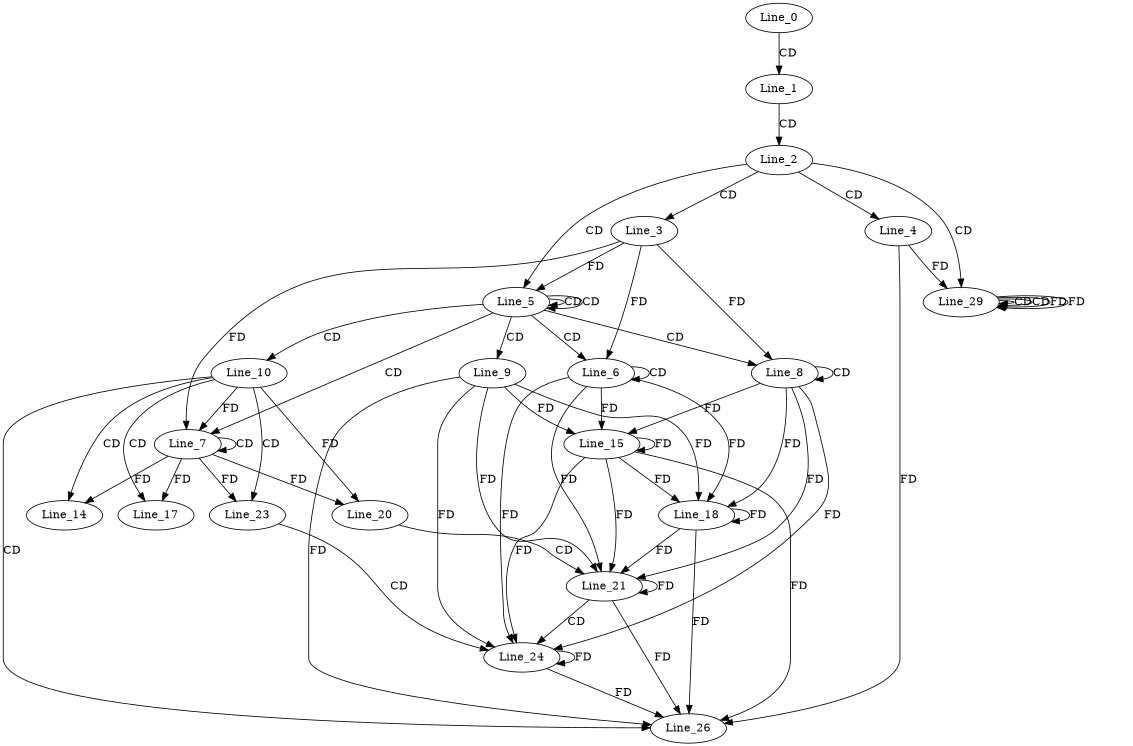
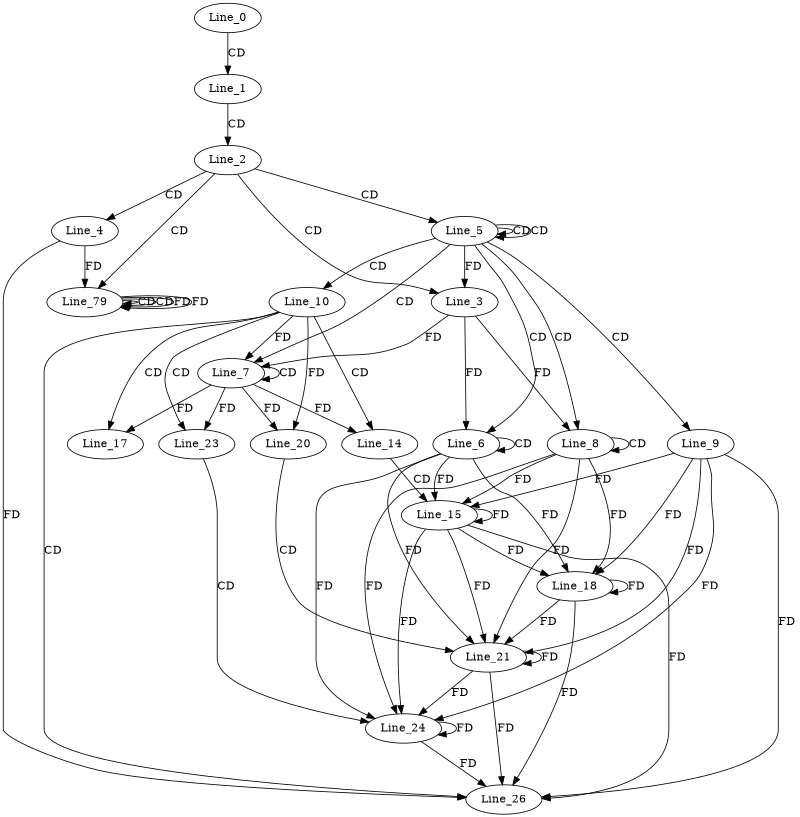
edge "Line_3" -> "Line_5": reversed
node "Line_29": label "Line_29" -> "Line_79"
edge "Line_14" -> "Line_15": added, label "CD"
edge "Line_21" -> "Line_24": label "CD" -> "FD"
